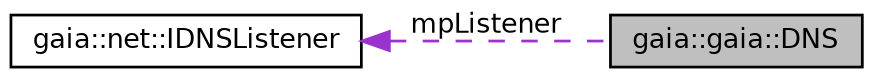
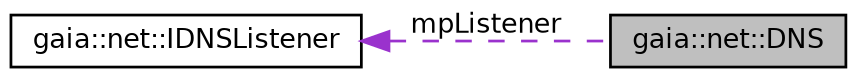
node "gaia::gaia::DNS": label "gaia::gaia::DNS" -> "gaia::net::DNS"
